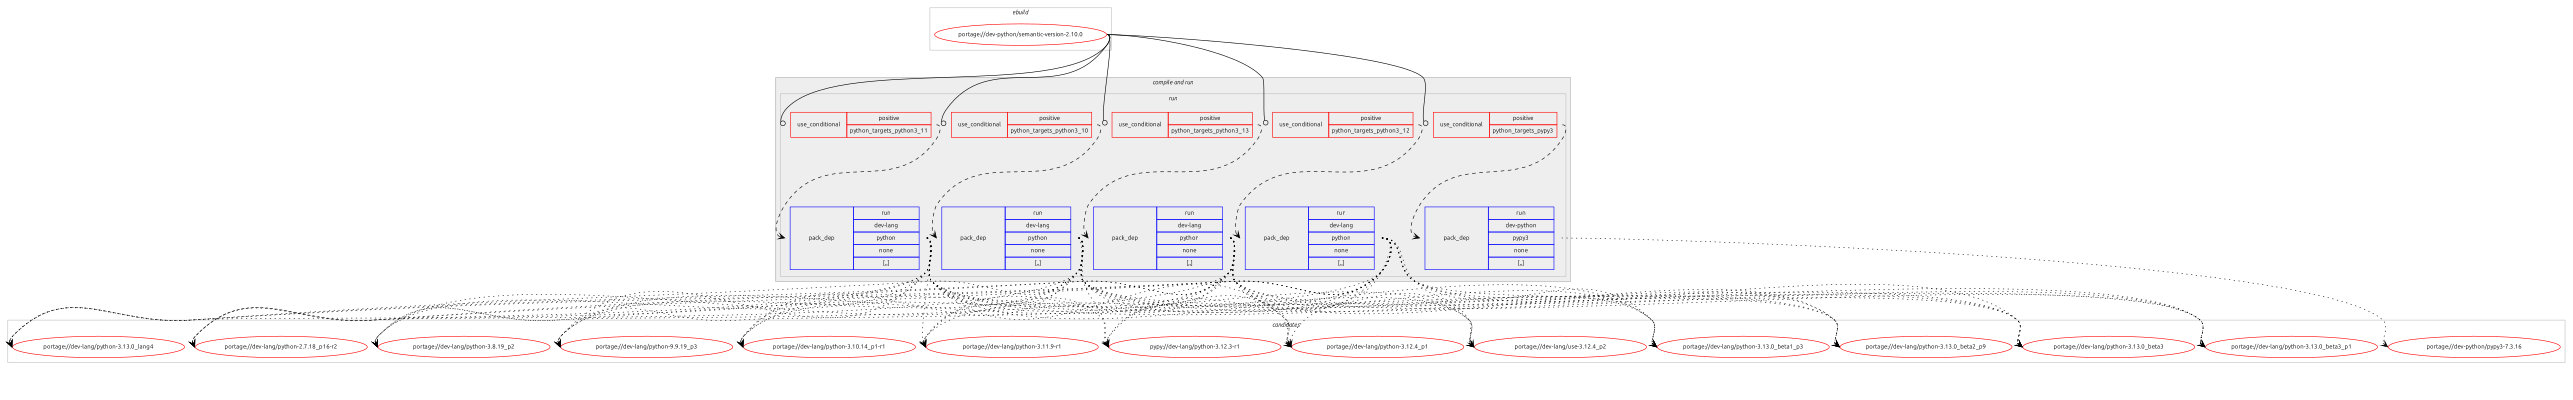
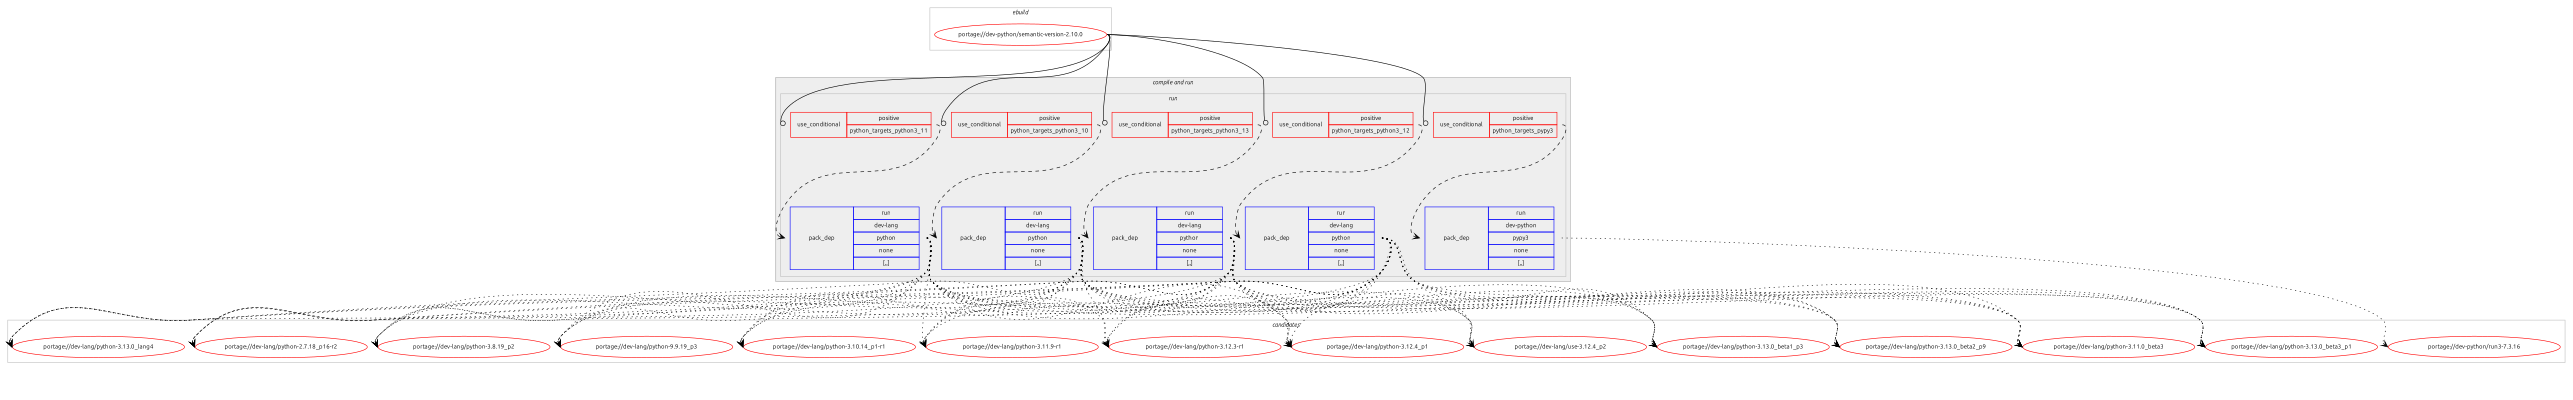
node "pypy://dev-lang/python-3.12.3-r1": label "pypy://dev-lang/python-3.12.3-r1" -> "portage://dev-lang/python-3.12.3-r1"
node "portage://dev-lang/python-3.13.0_beta3": label "portage://dev-lang/python-3.13.0_beta3" -> "portage://dev-lang/python-3.11.0_beta3"
node "portage://dev-python/pypy3-7.3.16": label "portage://dev-python/pypy3-7.3.16" -> "portage://dev-python/run3-7.3.16"
